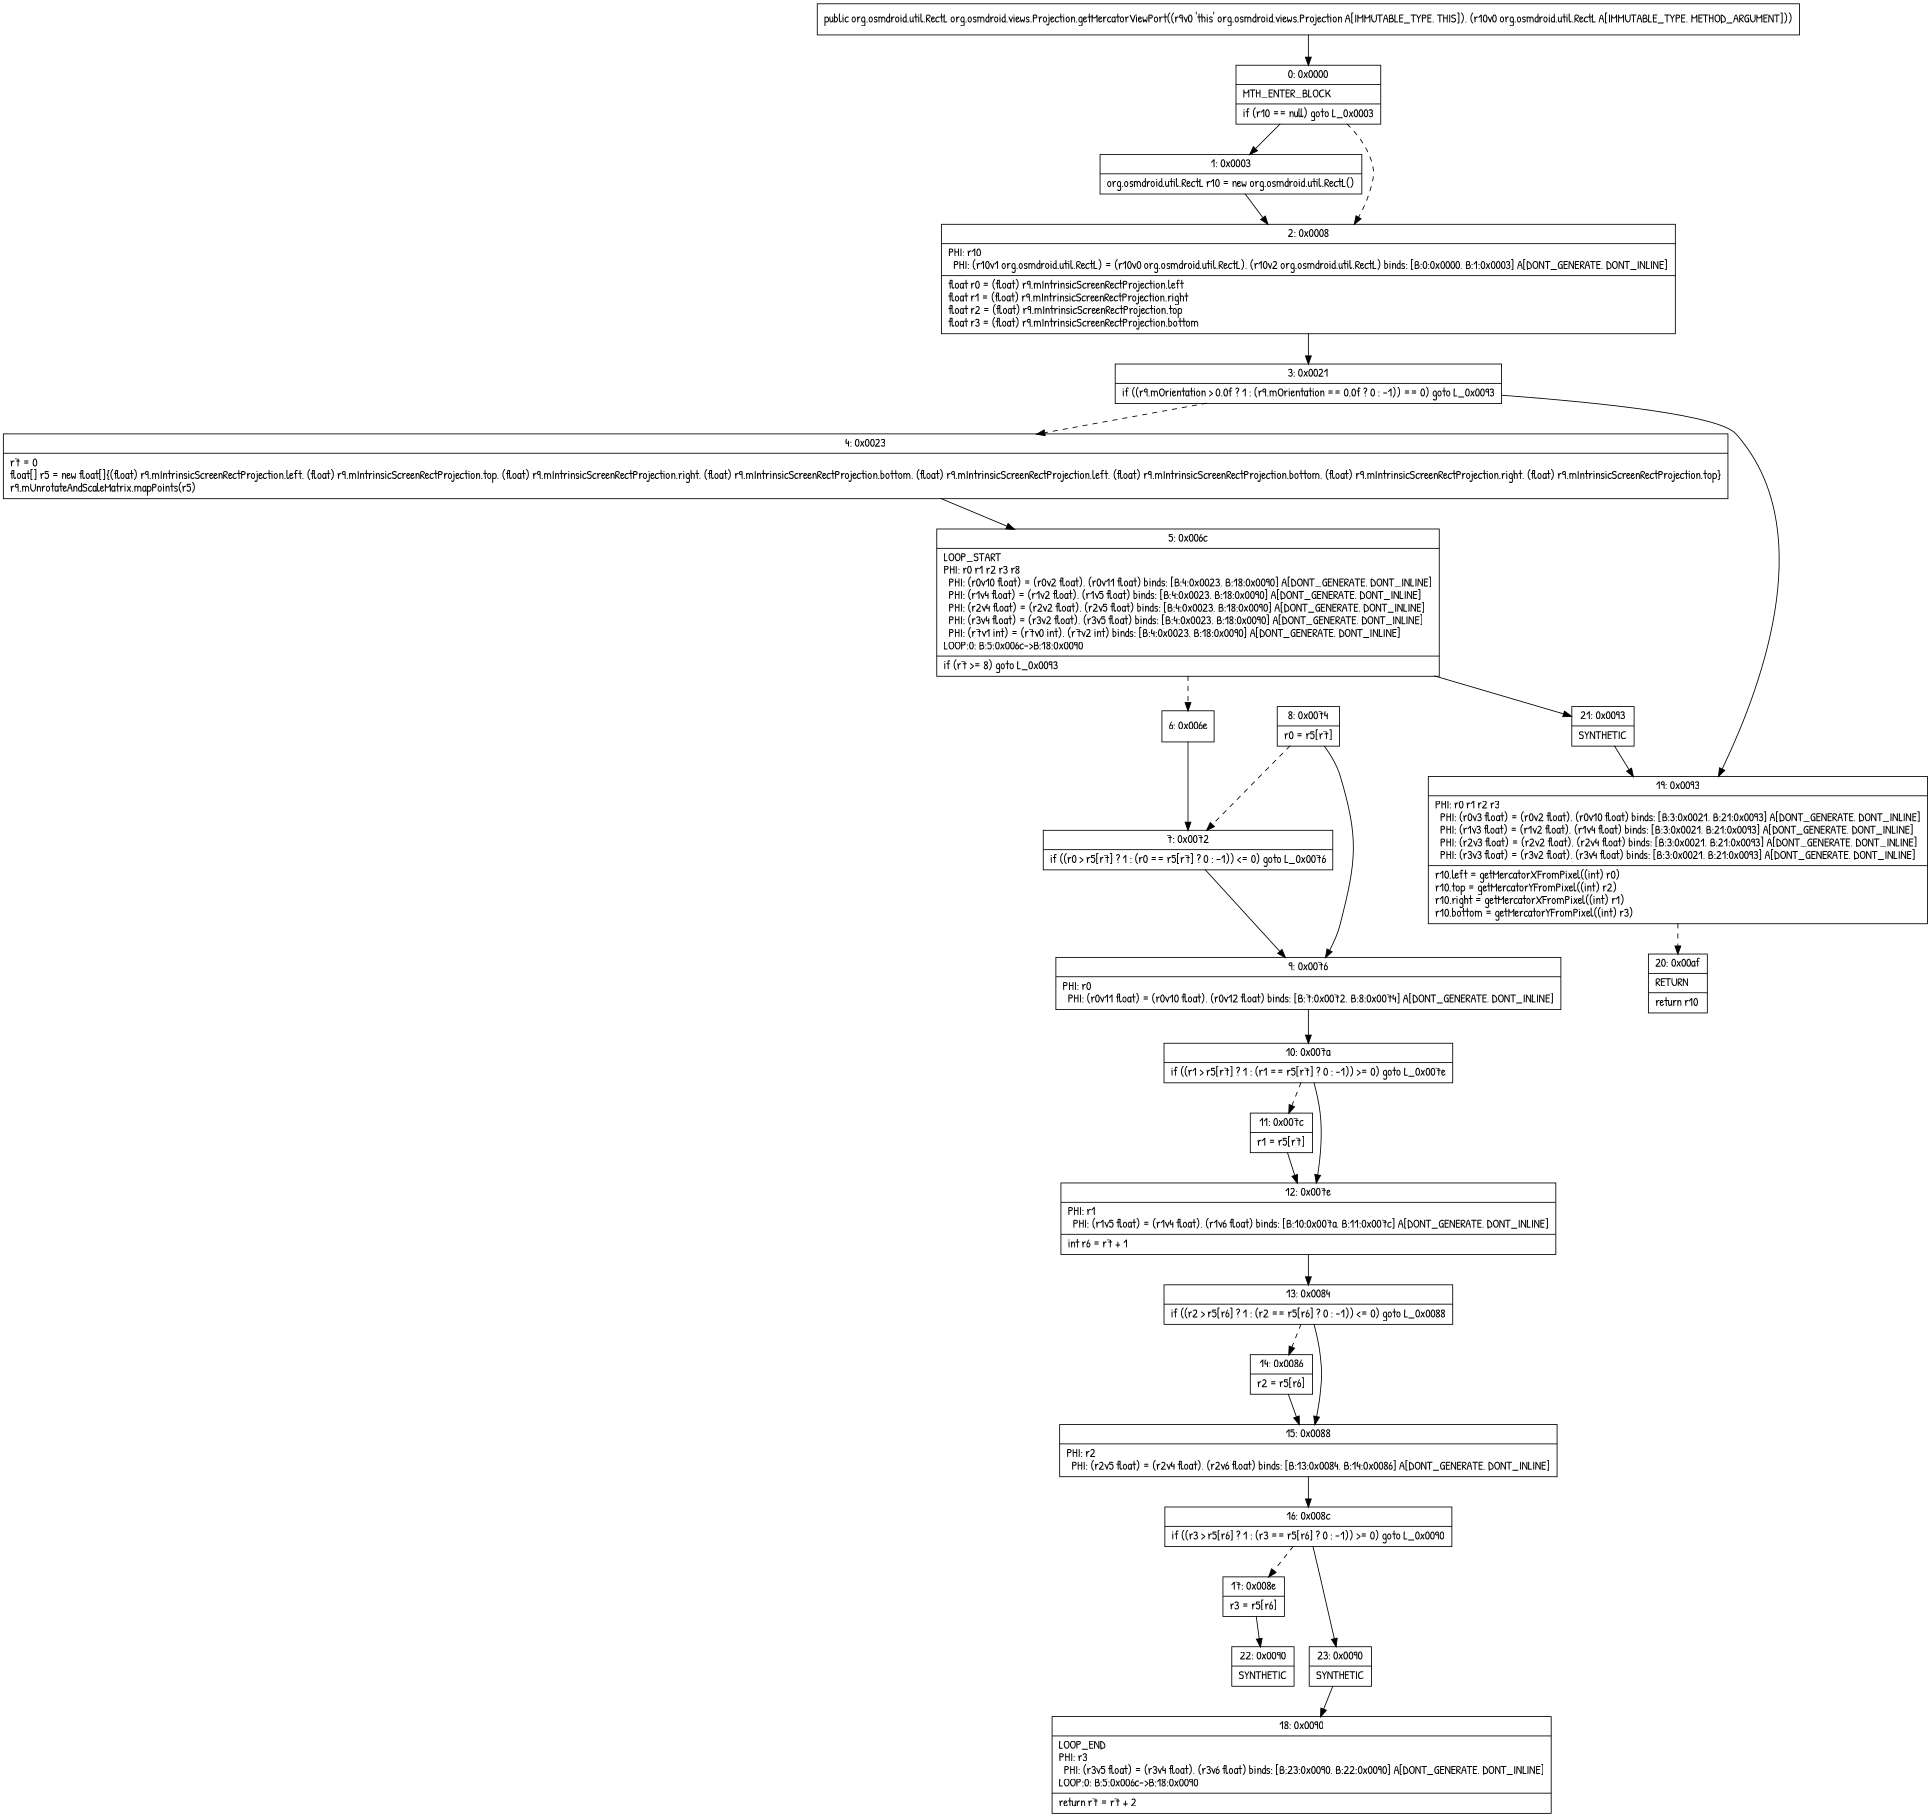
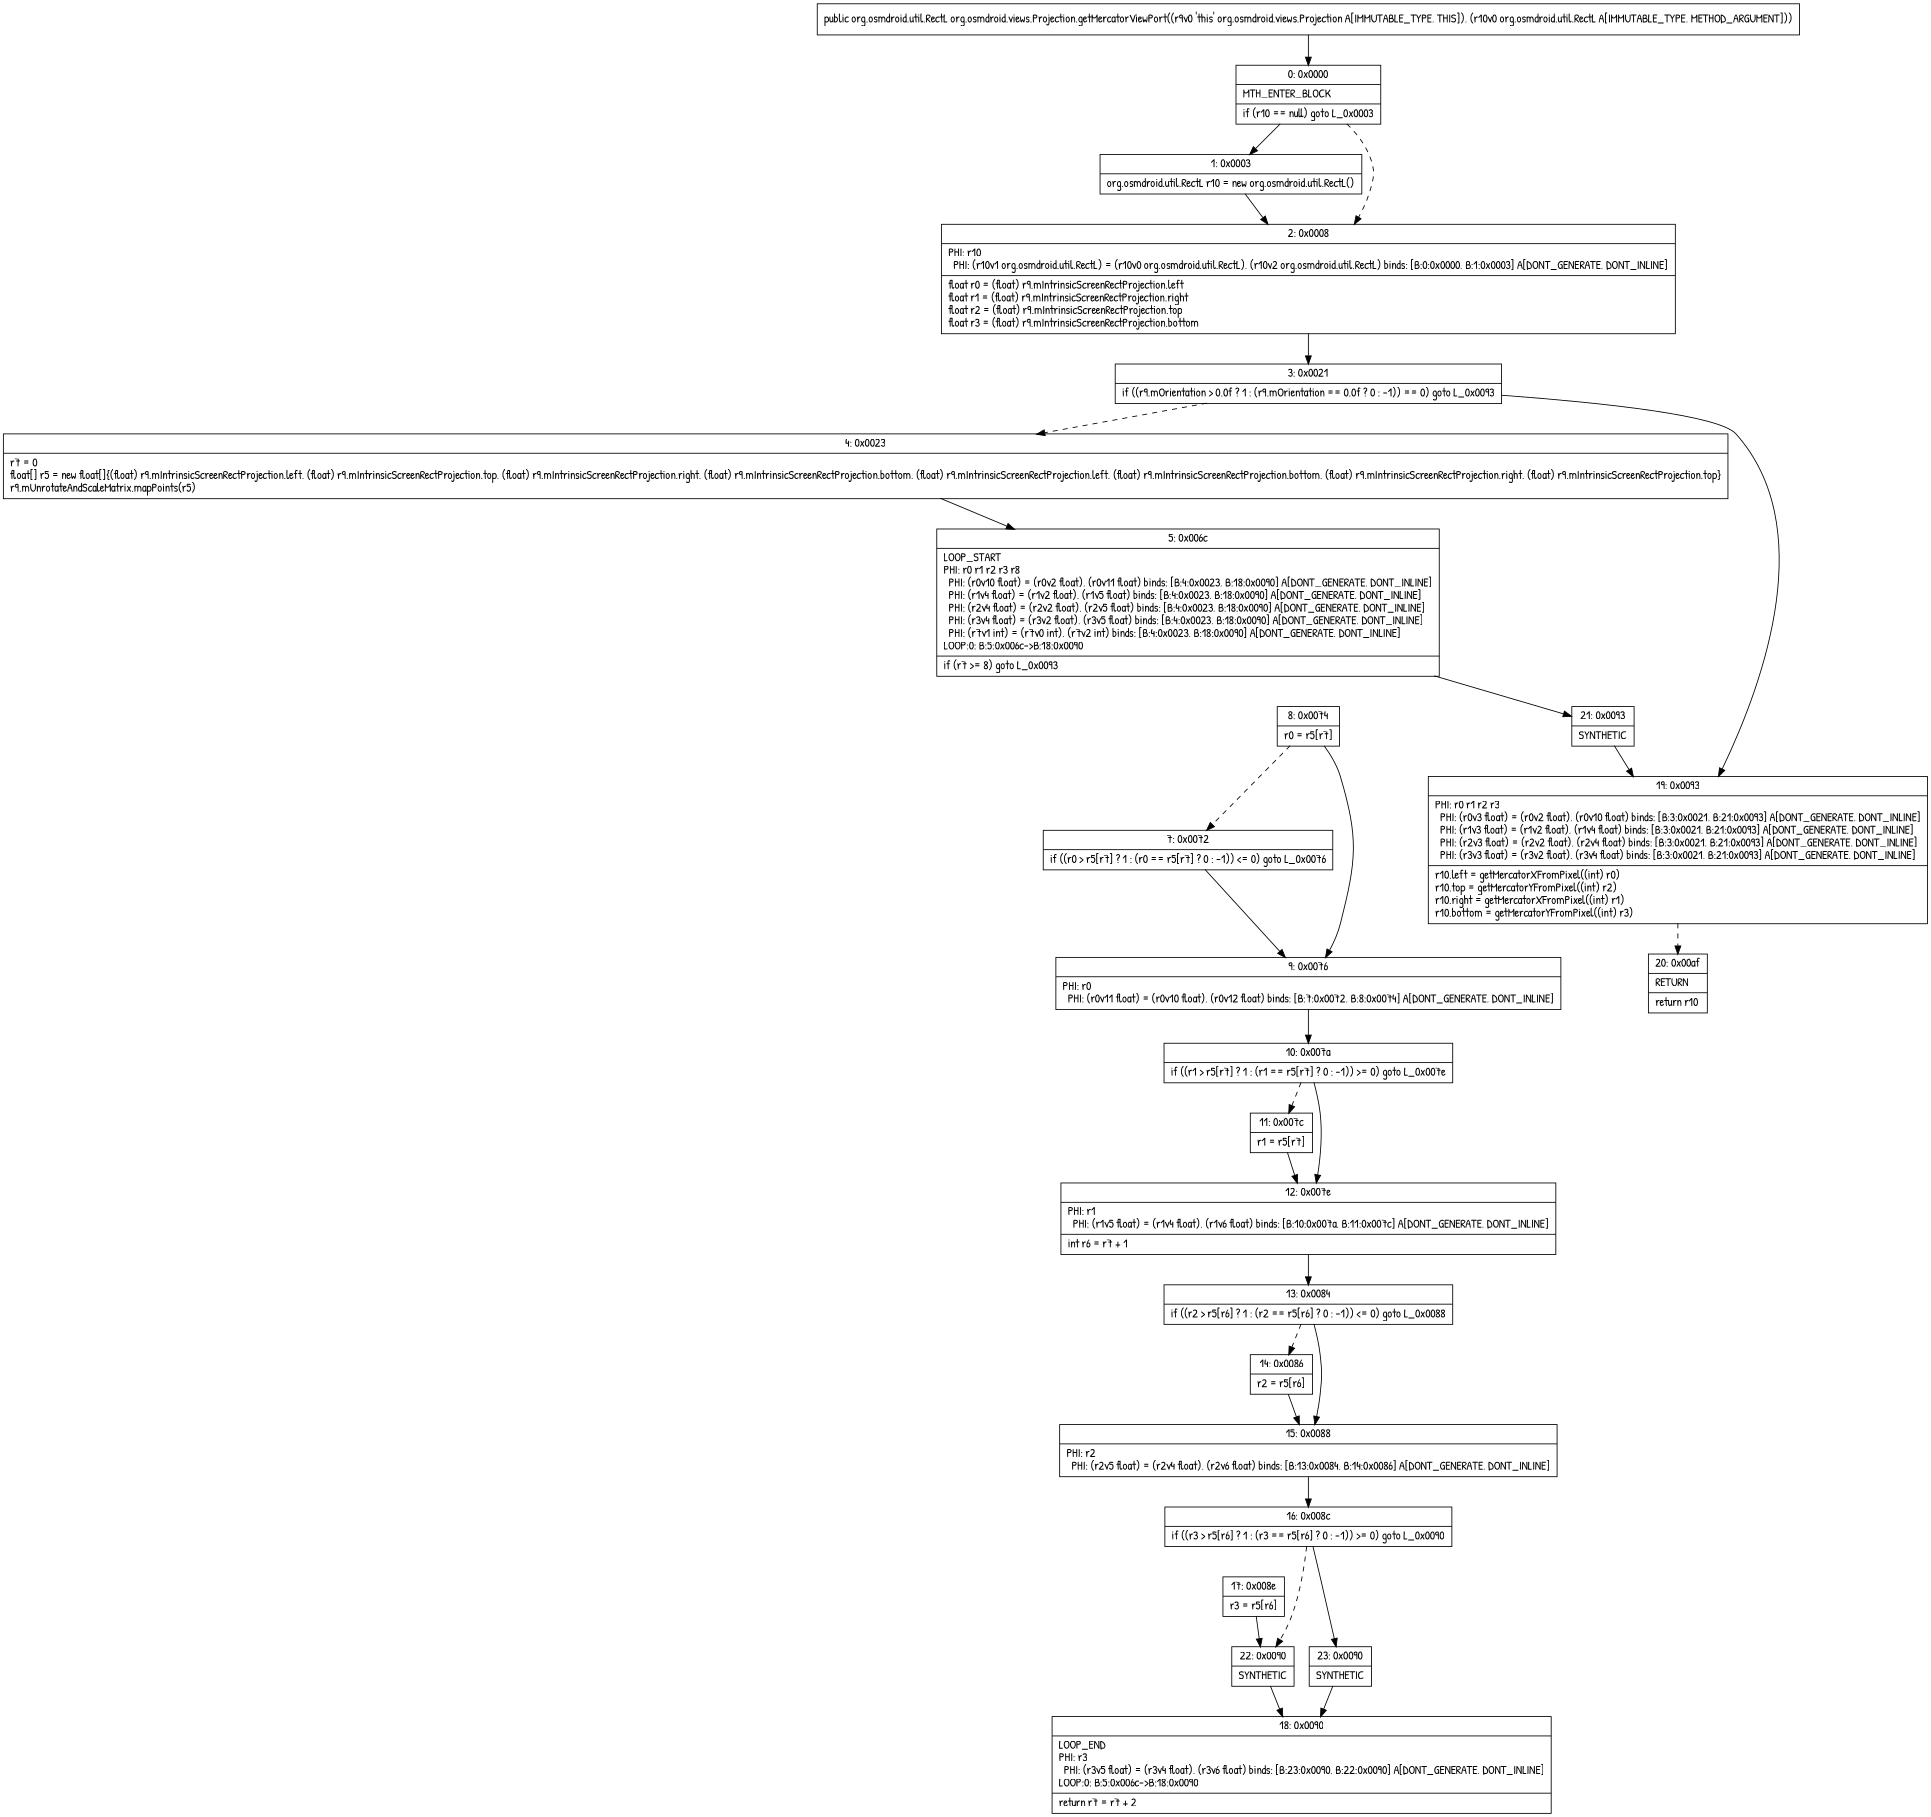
node "6: 0x006e": removed
edge "16: 0x008c" -> "17: 0x008e": now "16: 0x008c" -> "22: 0x0090"
edge "22: 0x0090" -> "18: 0x0090": added
